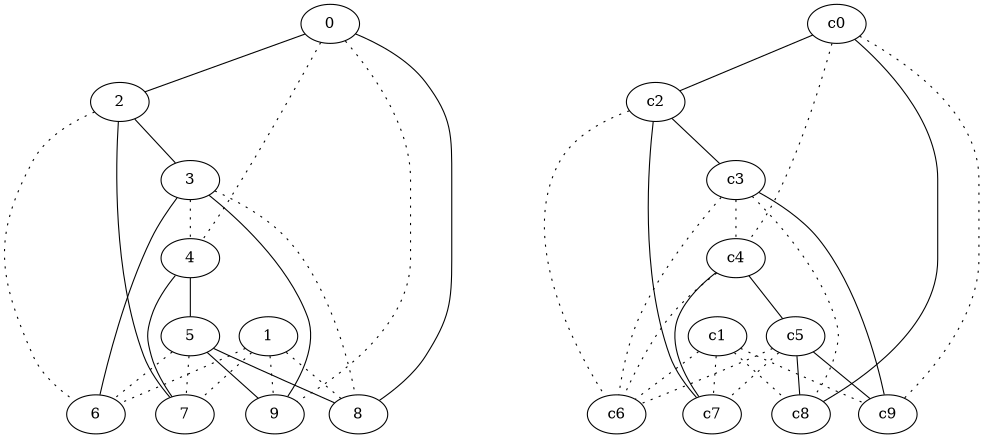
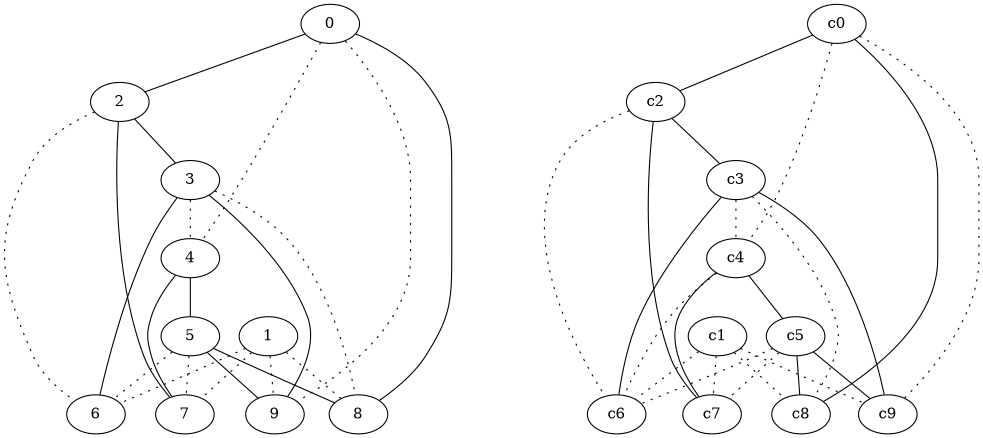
edge "c3" -- "c6": style dotted -> solid
